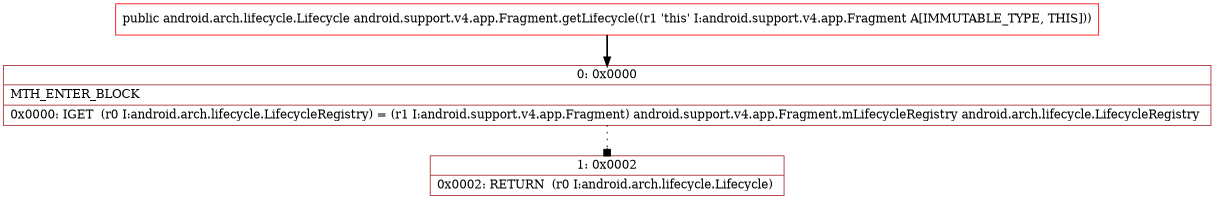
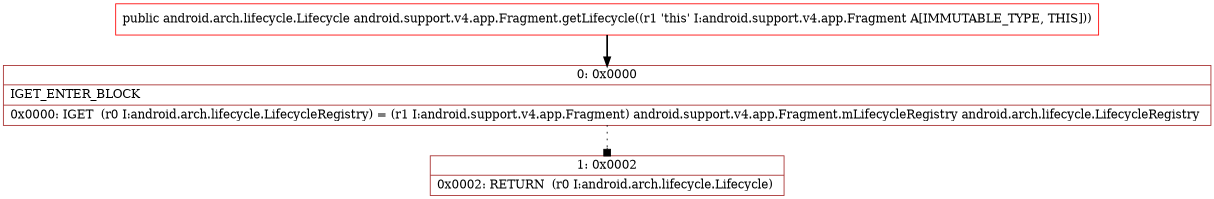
node "0: 0x0000": text "MTH_ENTER_BLOCK" -> "IGET_ENTER_BLOCK"
